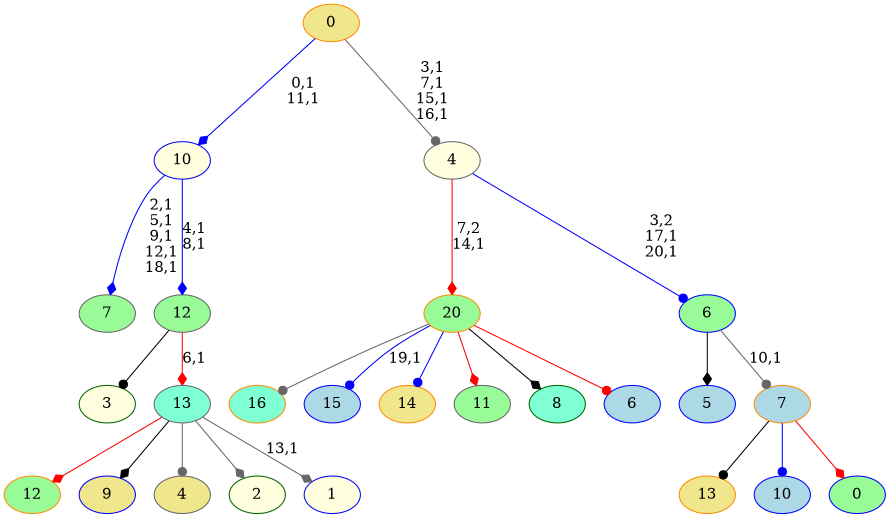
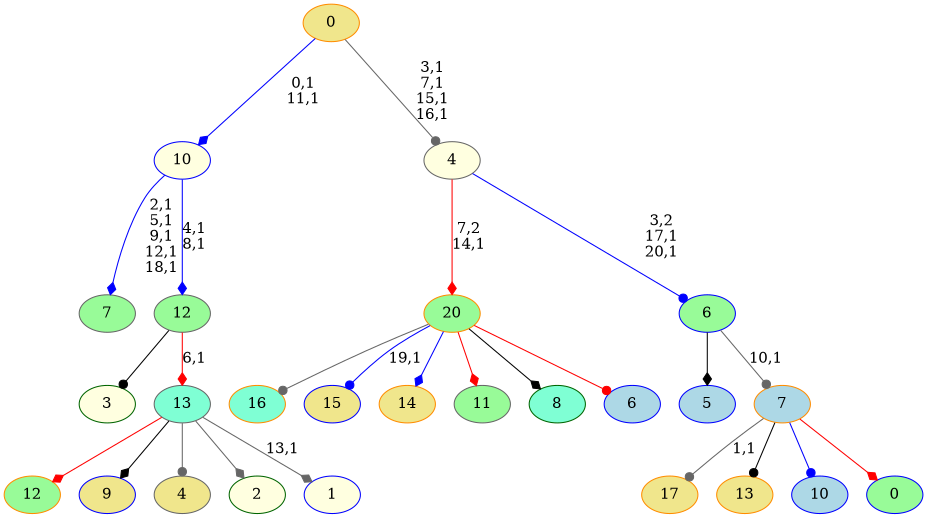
edge "20" -> "14": arrowhead dot -> diamond
node "15": fillcolor lightblue -> khaki
node "17": added
